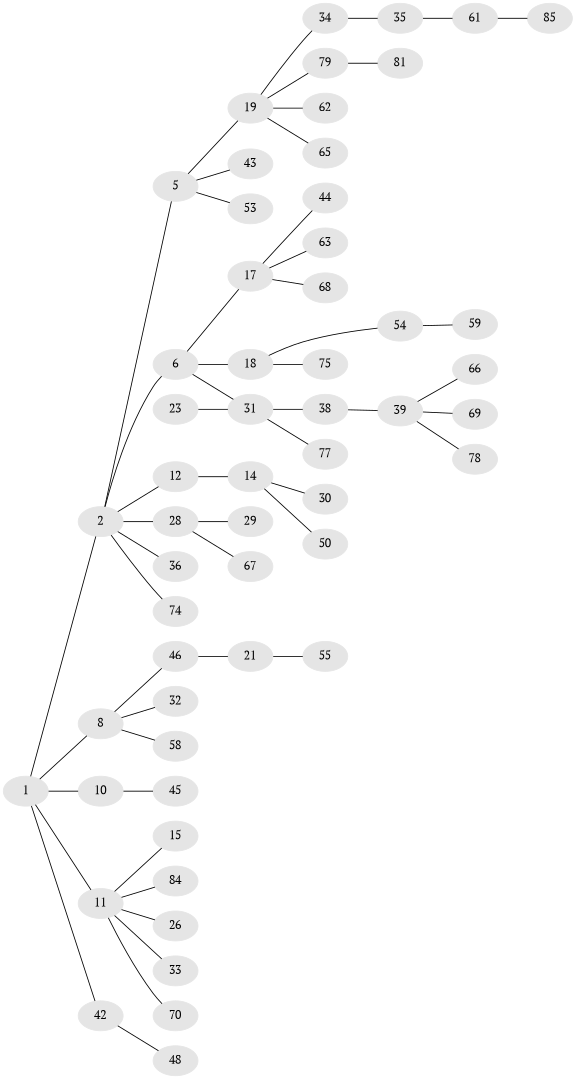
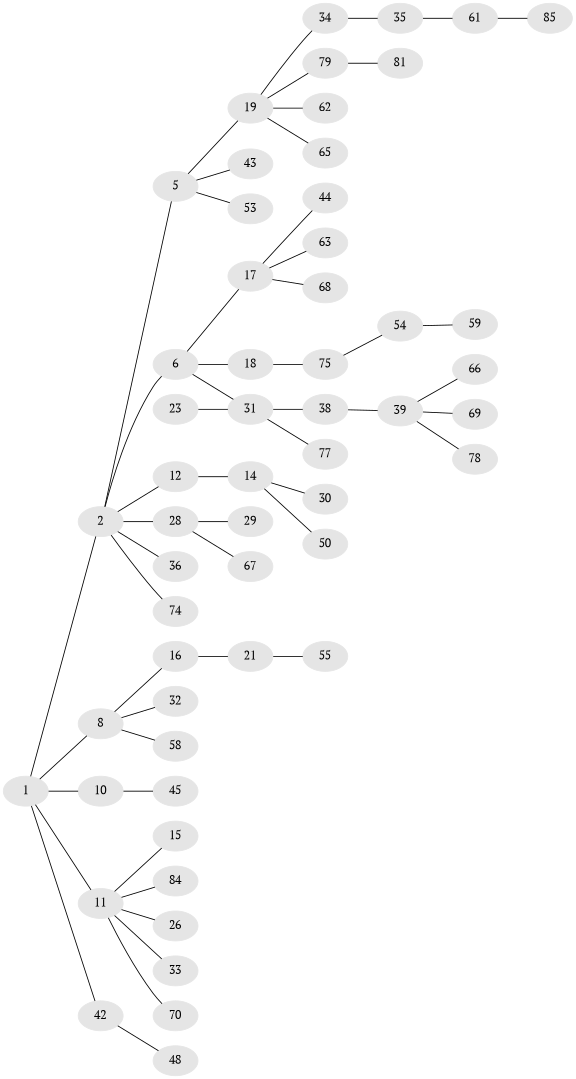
edge "54" -- "18": now "54" -- "75"
node "46": label "46" -> "16"
